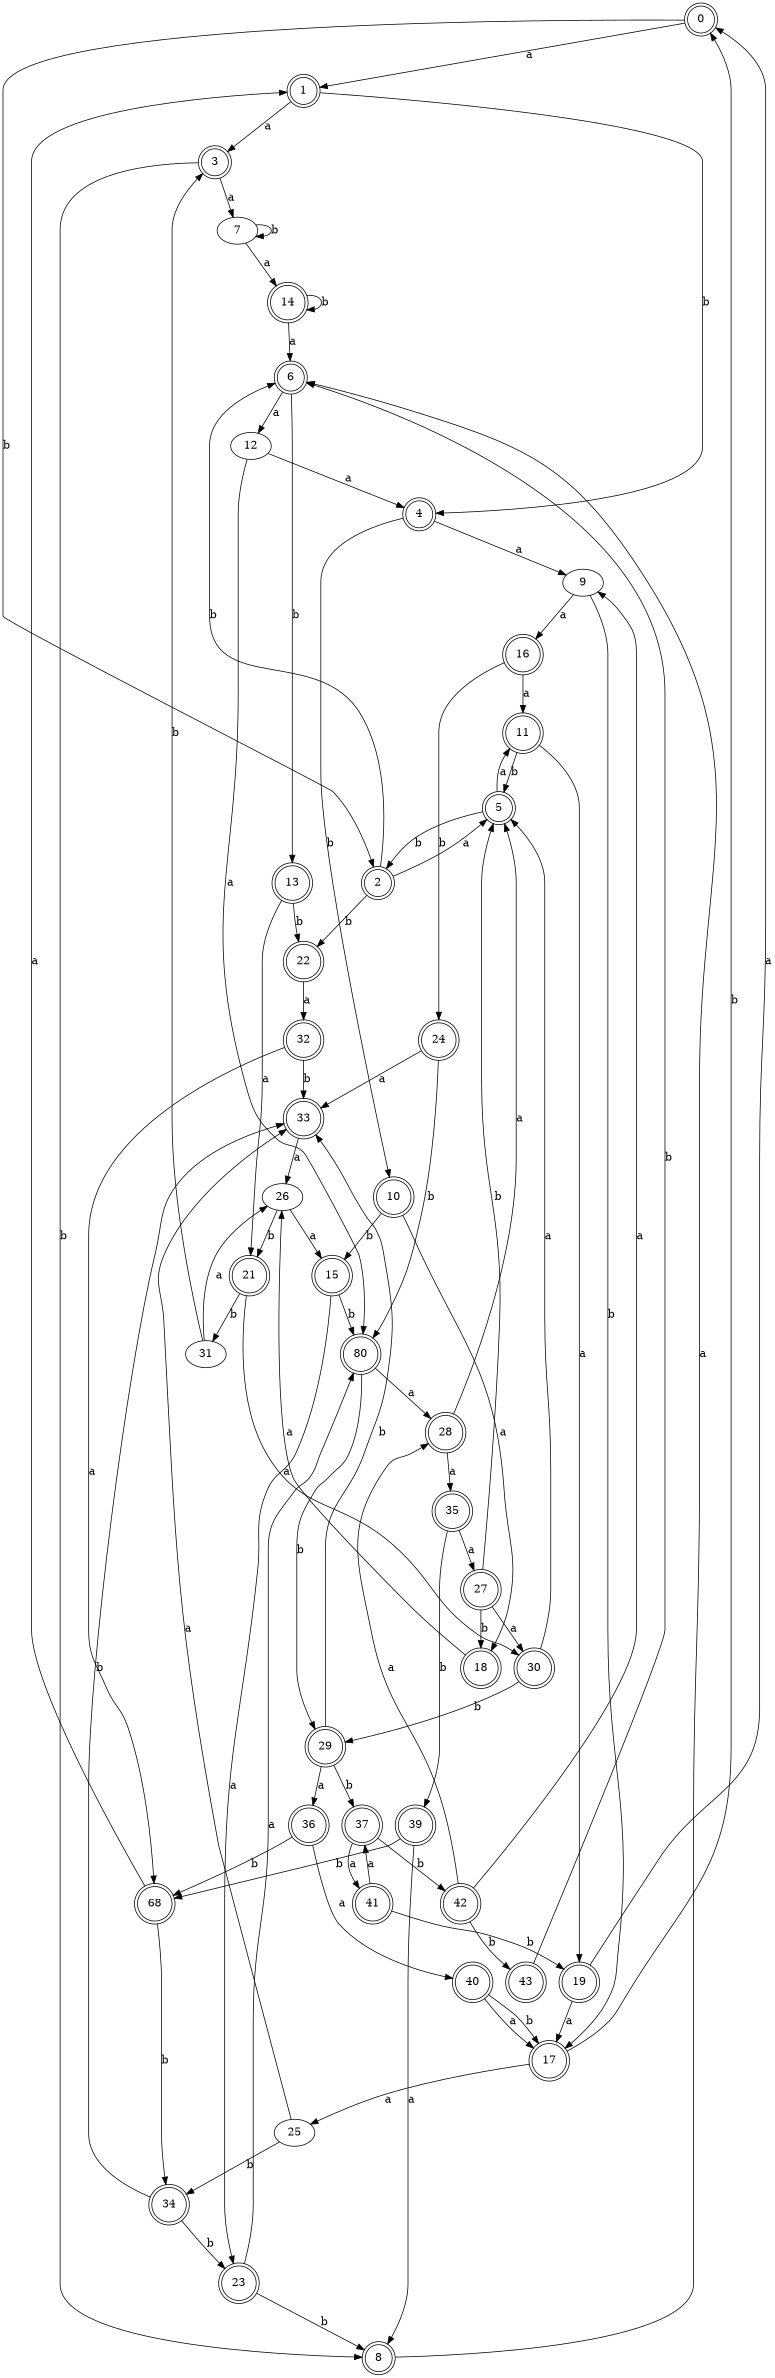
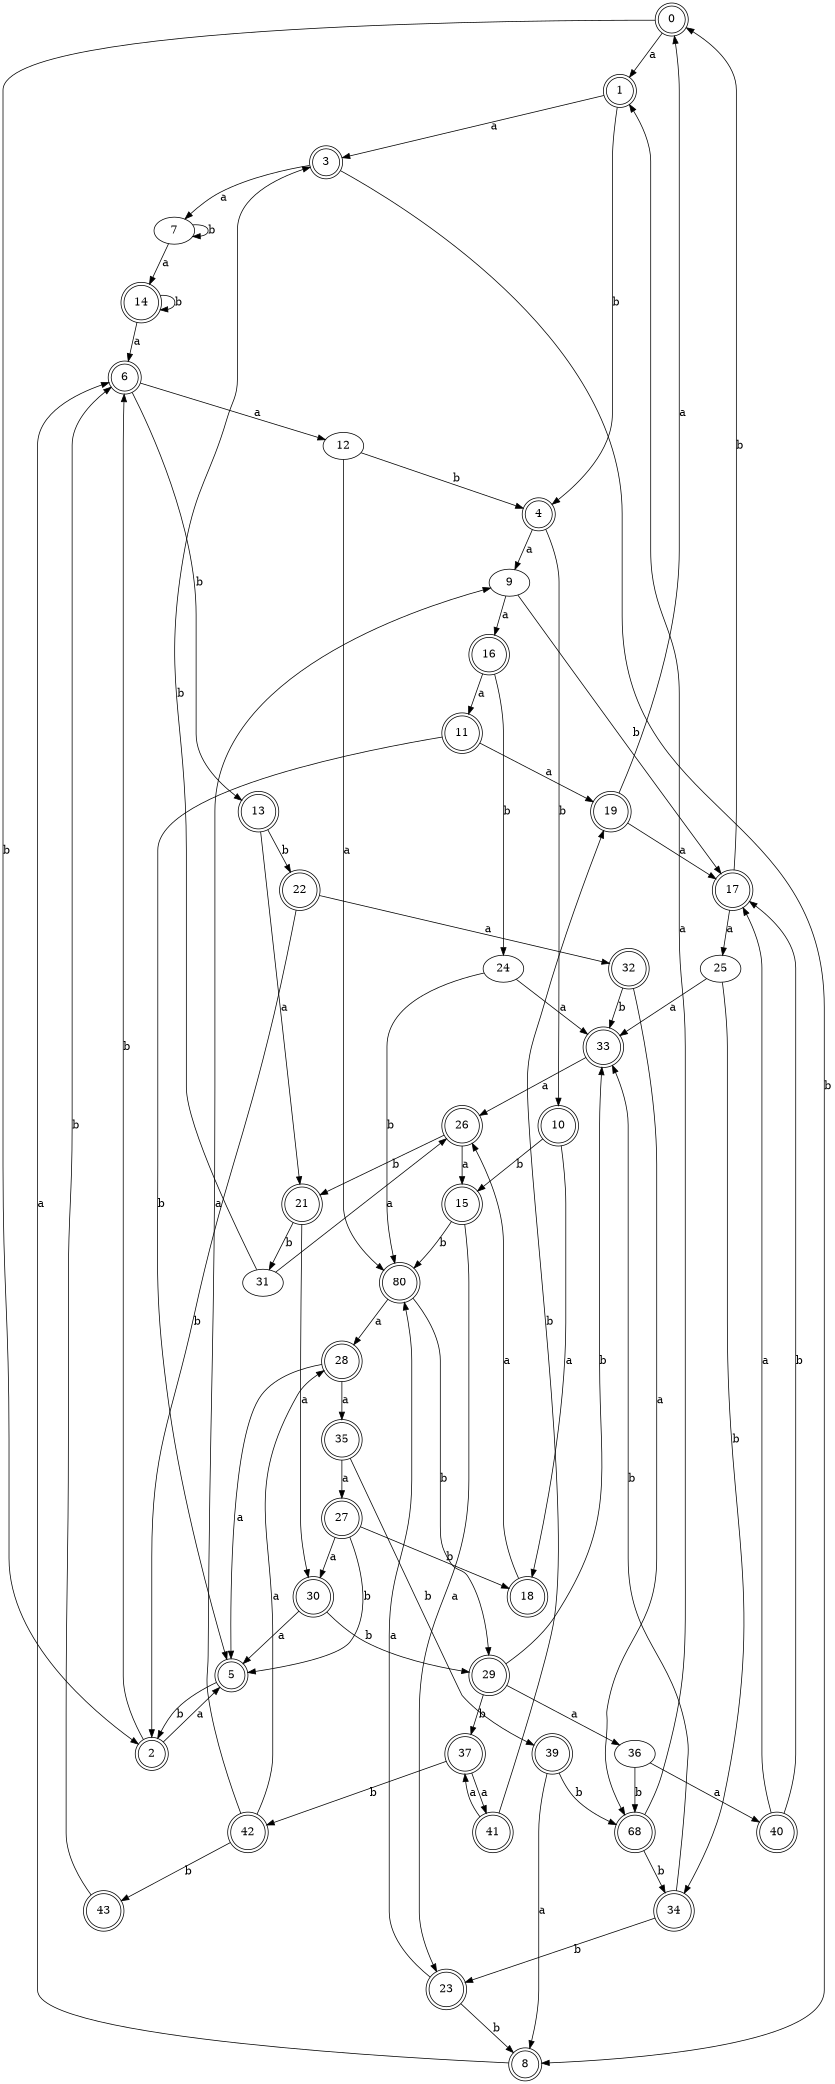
edge "12" -> "4": label "a" -> "b"
edge "5" -> "11": removed, label "a"
edge "2" -> "22": reversed
node "24": shape doublecircle -> ellipse
node "26": shape ellipse -> doublecircle
node "36": shape doublecircle -> ellipse
